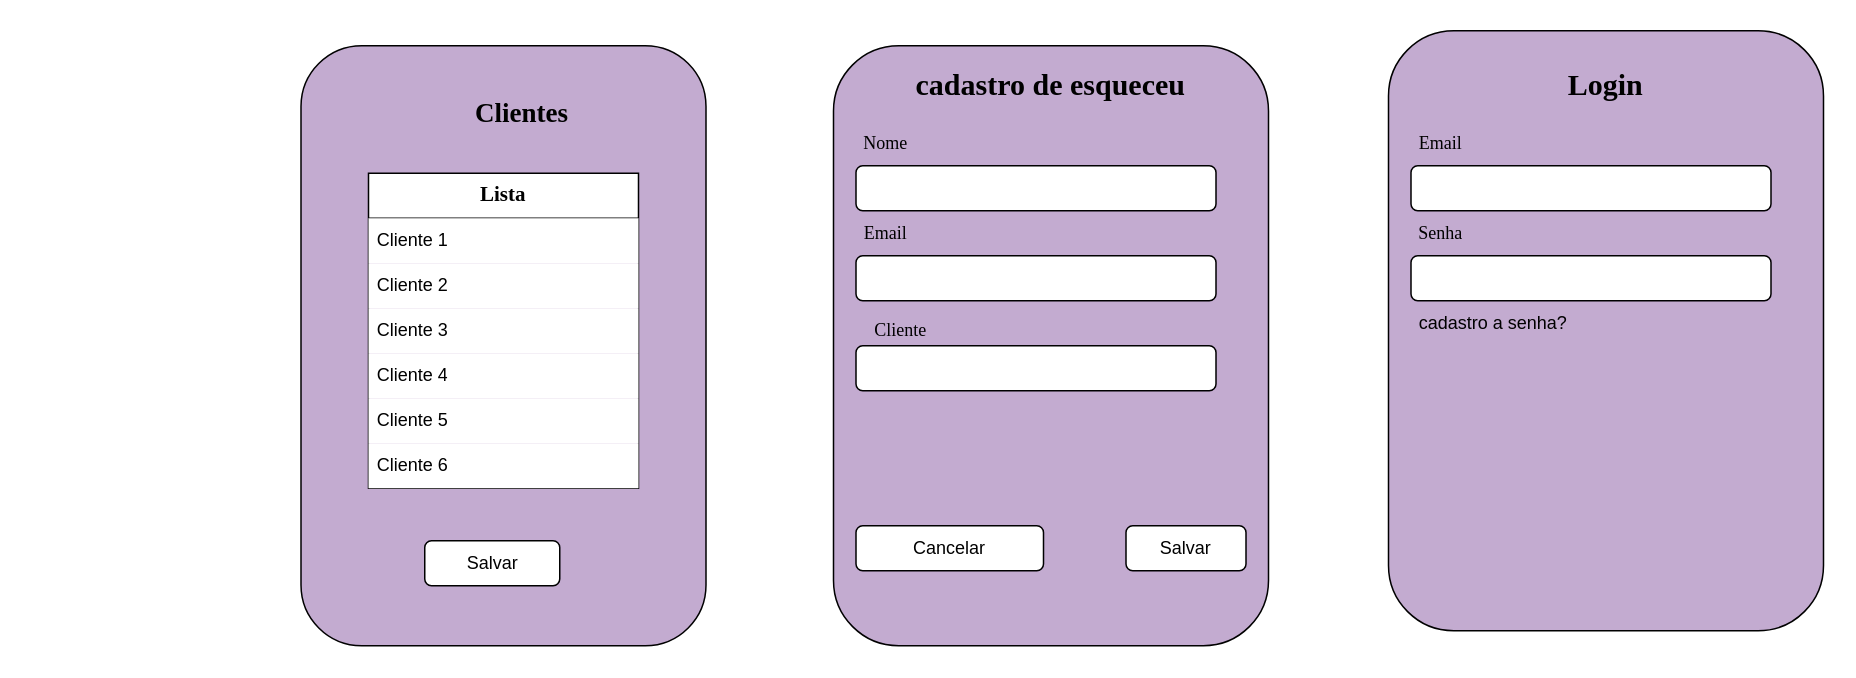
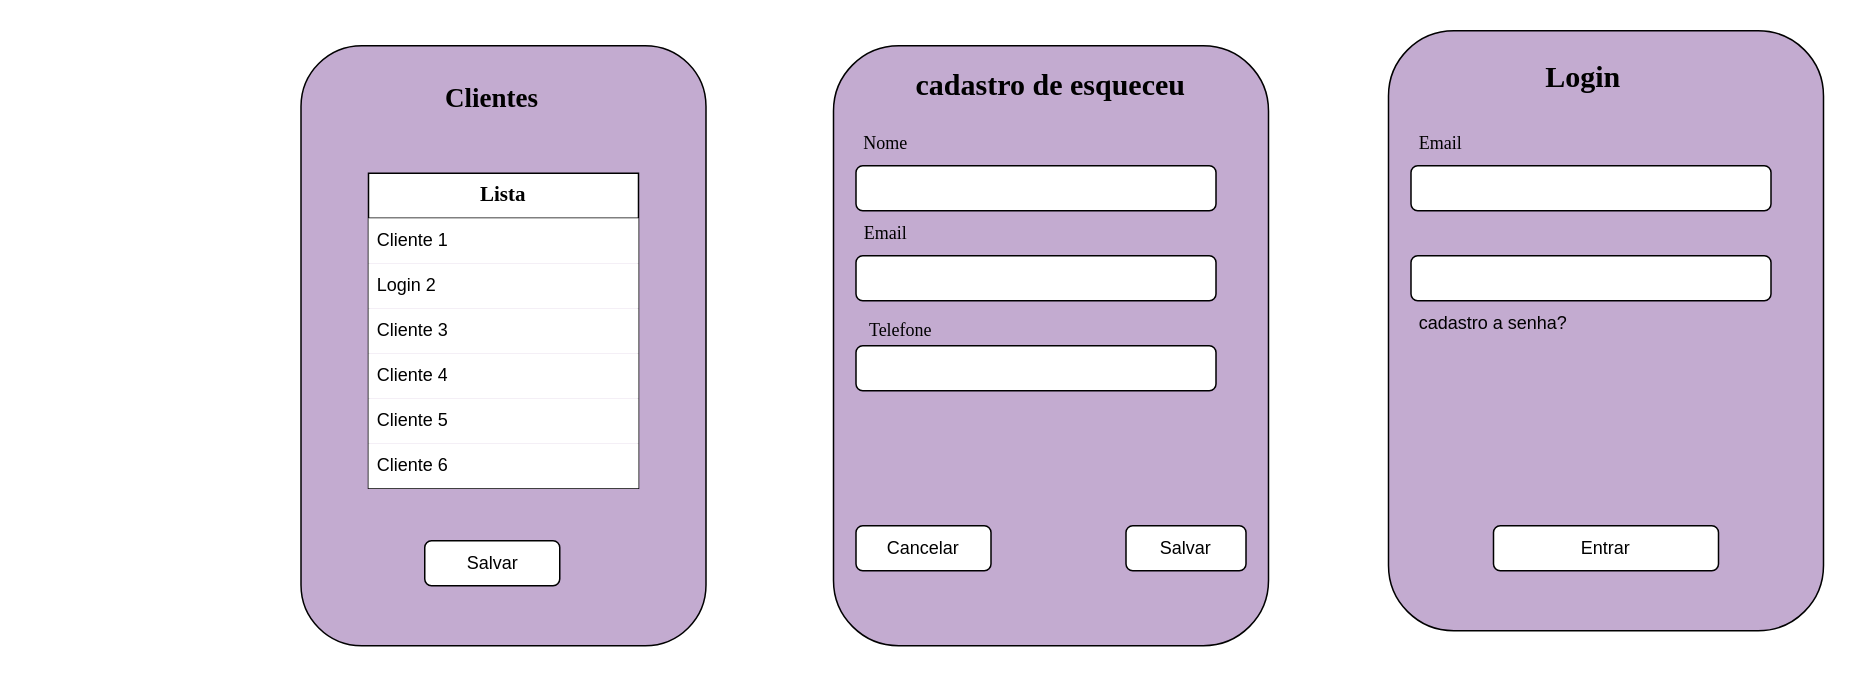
node "Login": moved (1606, 83) -> (1583, 76)
node "Clientes": moved (522, 113) -> (492, 98)
node "Senha": removed
node "Cliente 2": label "Cliente 2" -> "Login 2"
node "Cliente": label "Cliente" -> "Telefone"
node "Cancelar": size 188x45 -> 135x45
node "Entrar": added
